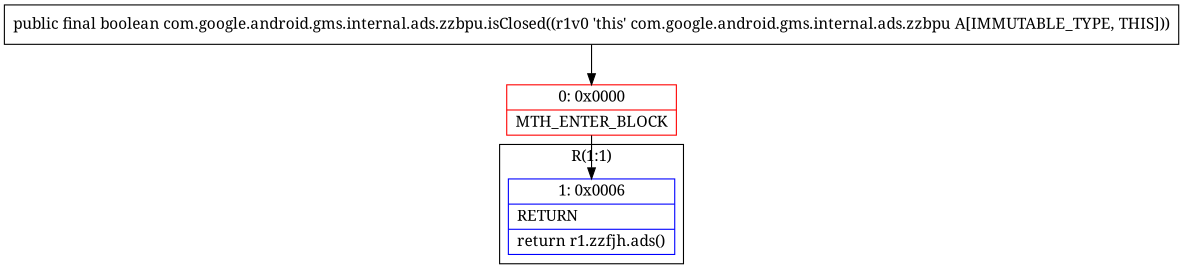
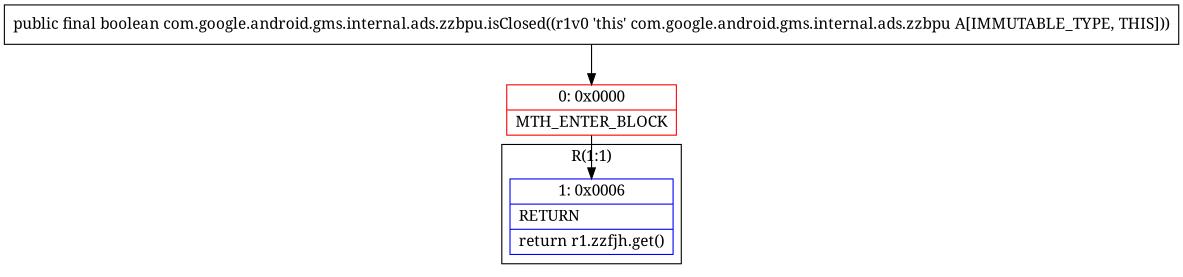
node "1: 0x0006": text "return r1.zzfjh.ads()" -> "return r1.zzfjh.get()"
